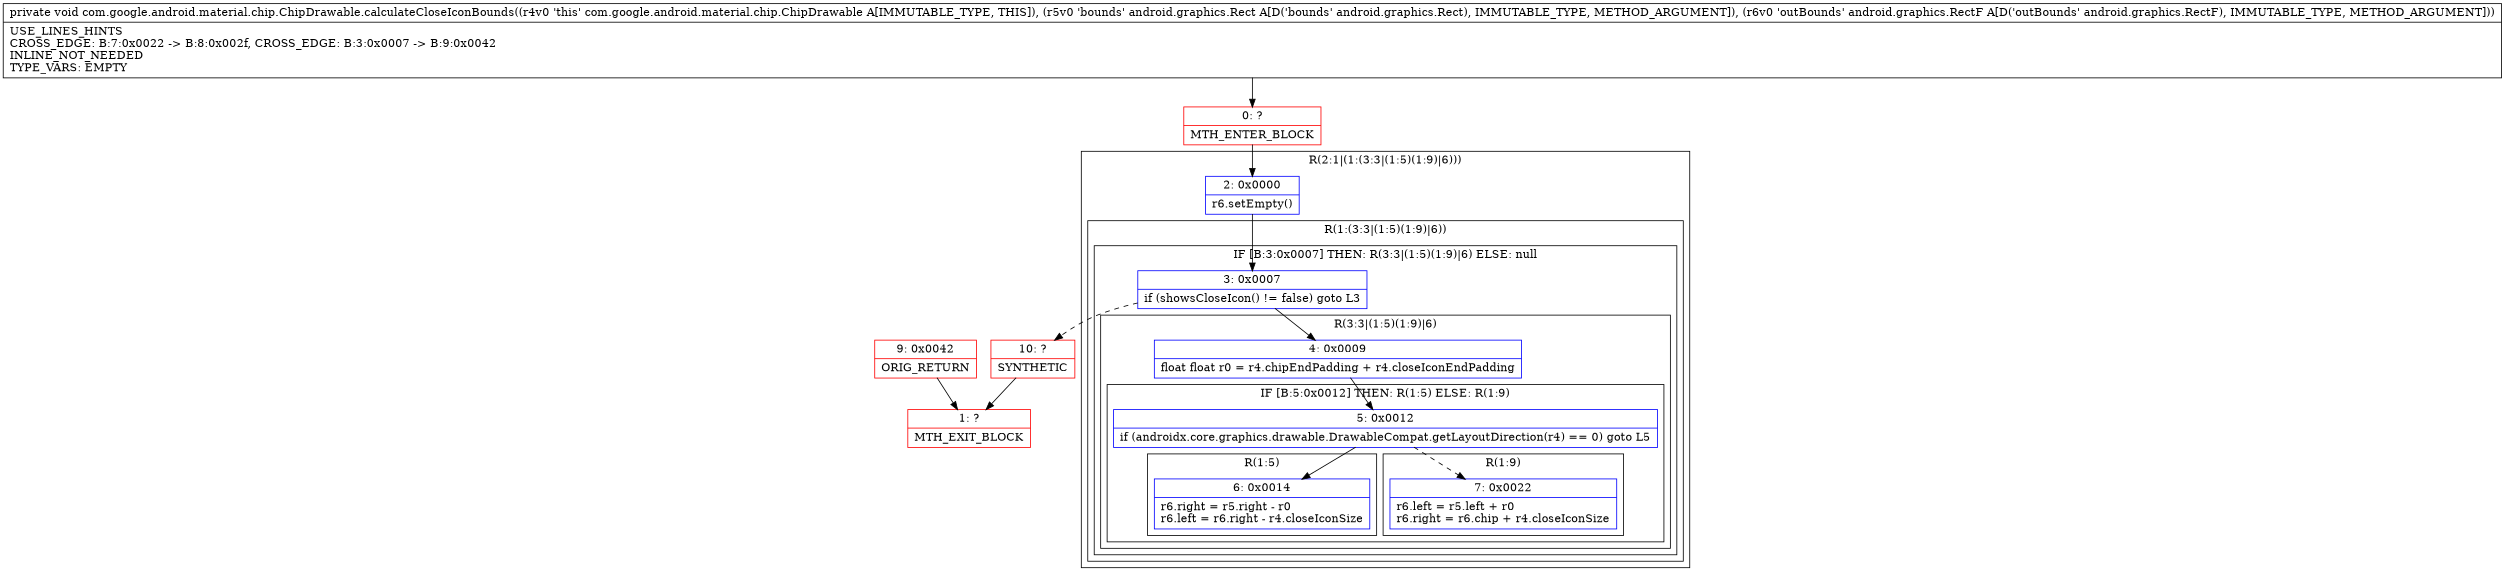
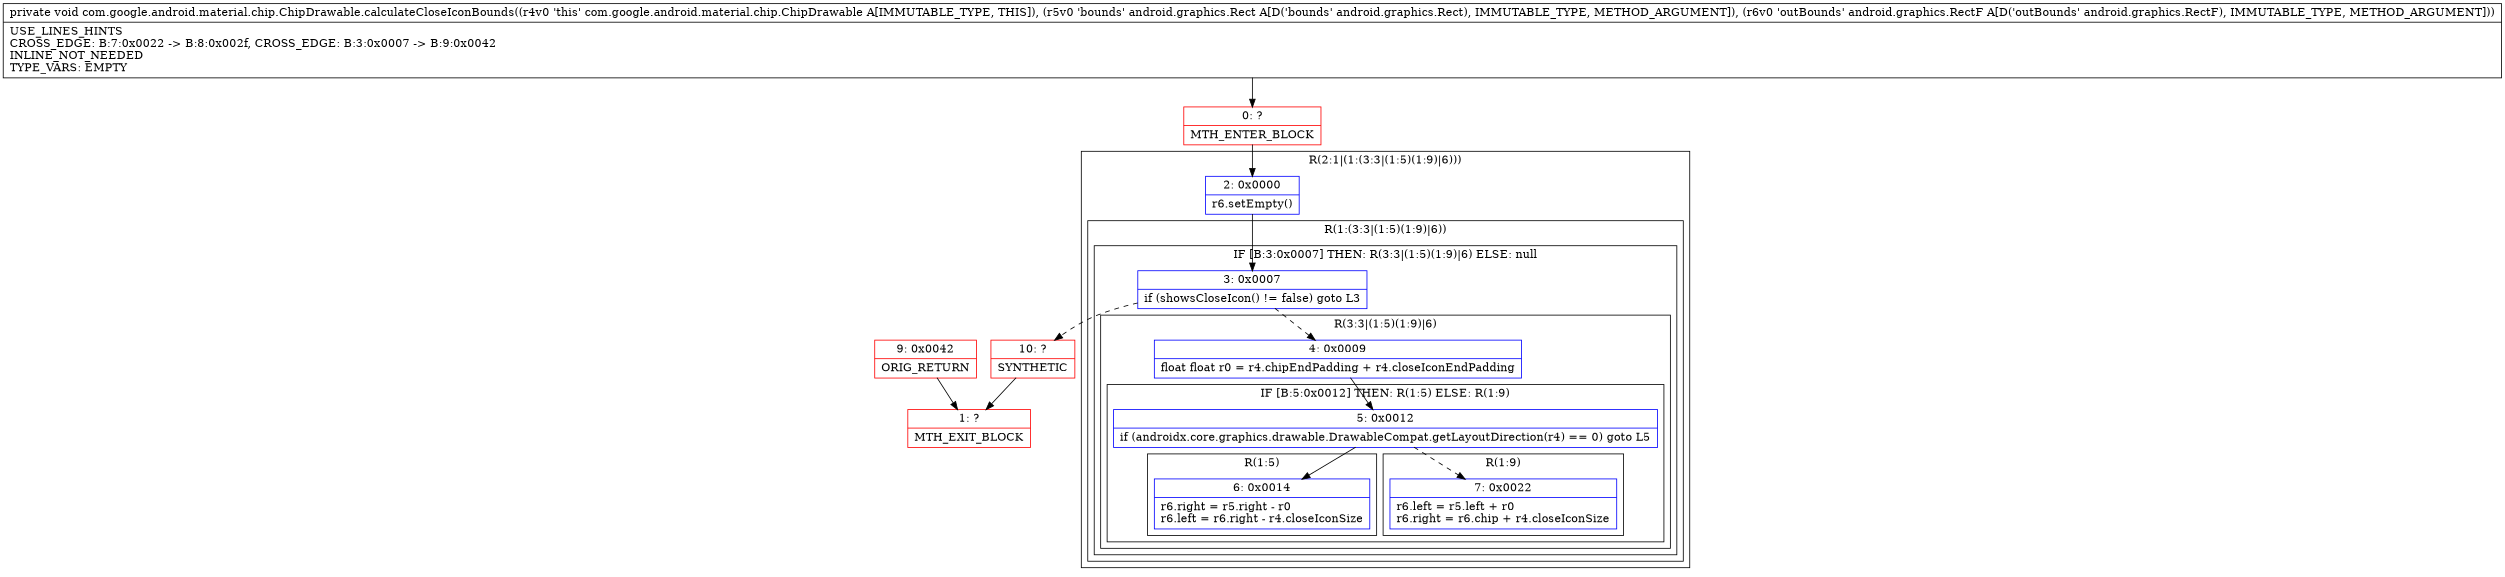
edge "3: 0x0007" -> "4: 0x0009": style solid -> dashed
